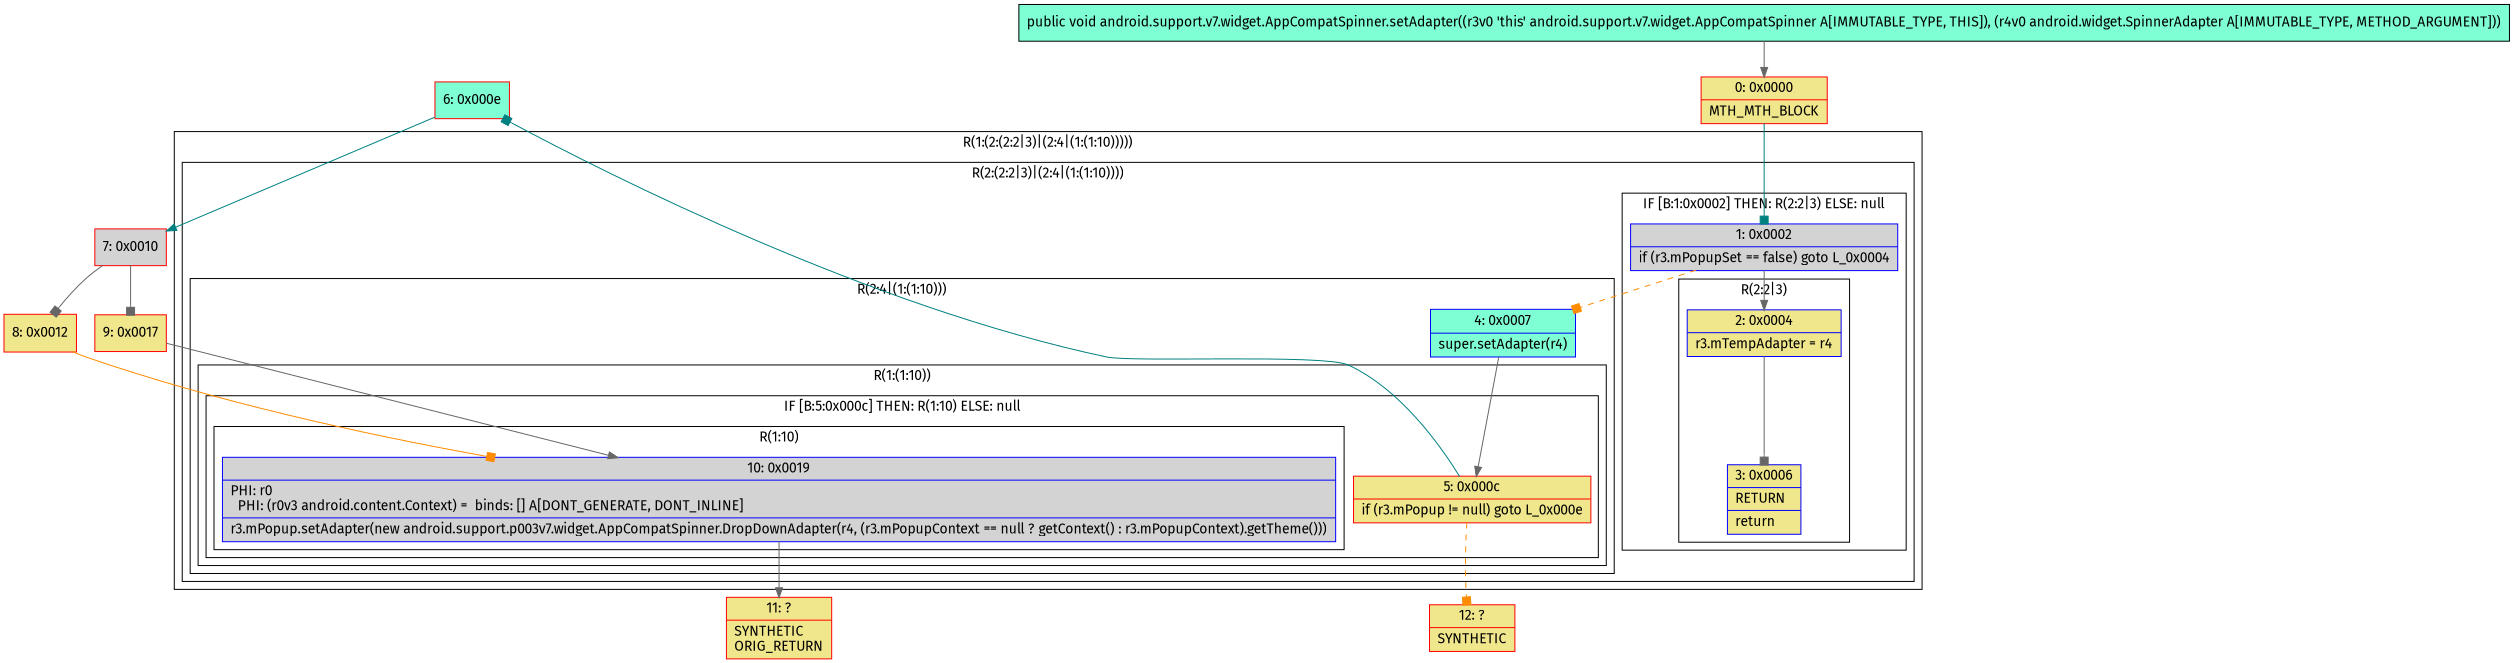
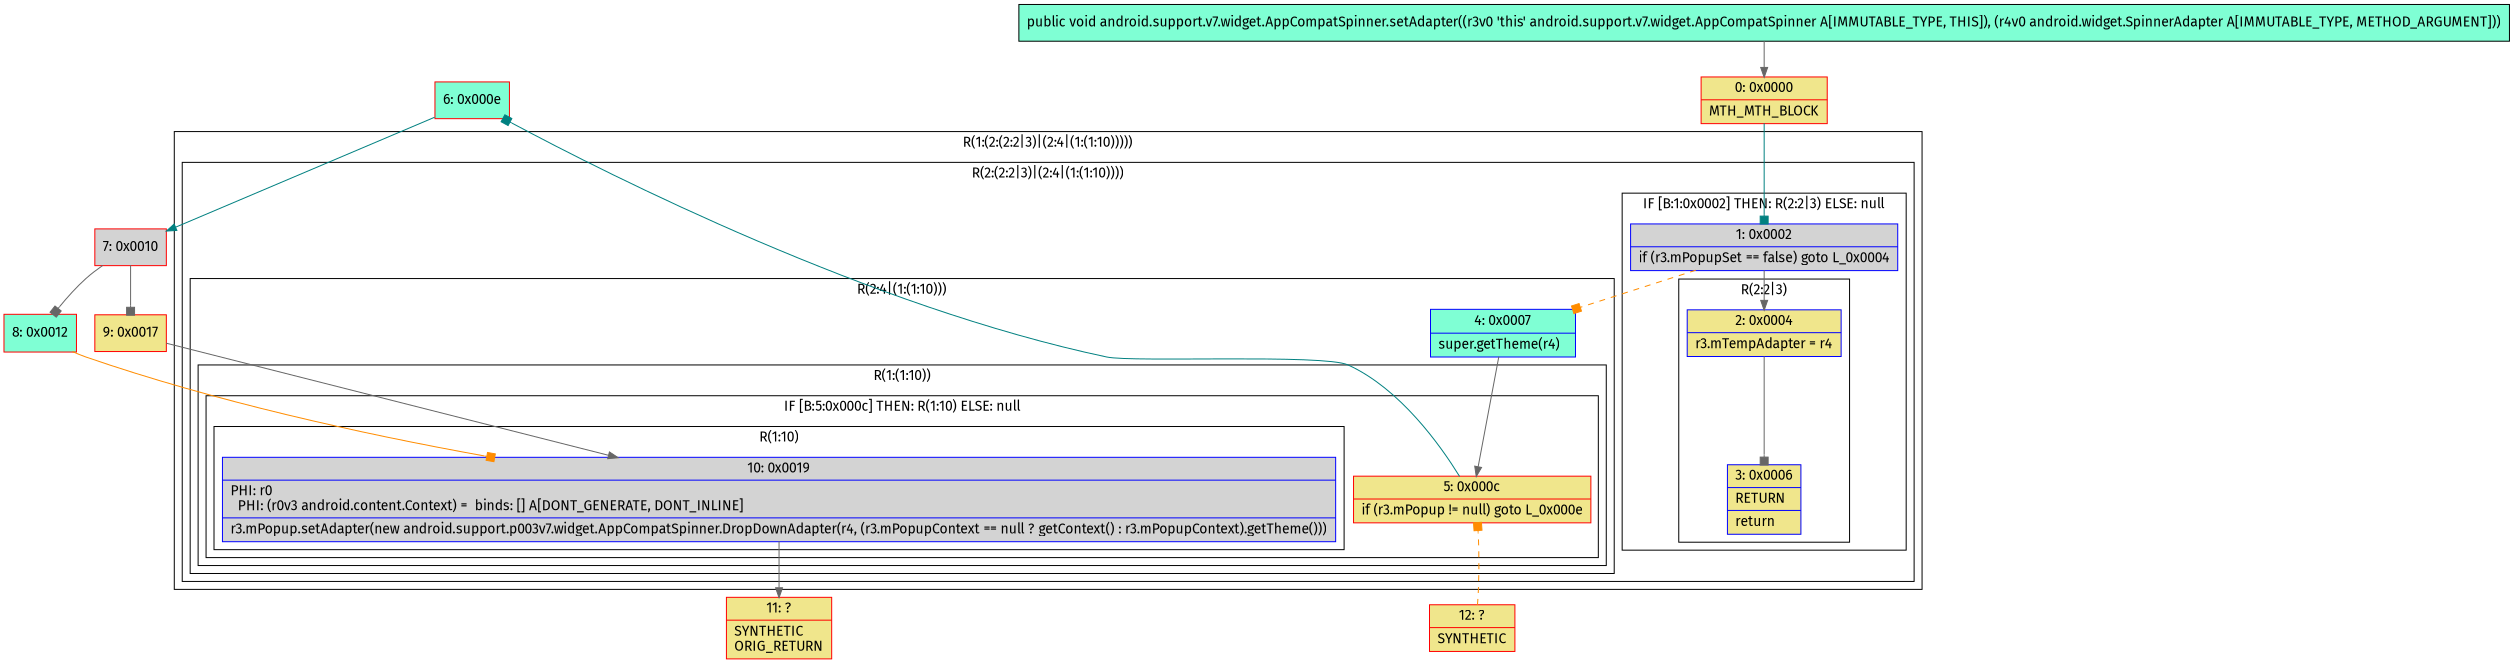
node "8: 0x0012": fillcolor khaki -> aquamarine
node "4: 0x0007": text "super.setAdapter(r4)" -> "super.getTheme(r4)"
edge "5: 0x000c" -> "12: ?": reversed
